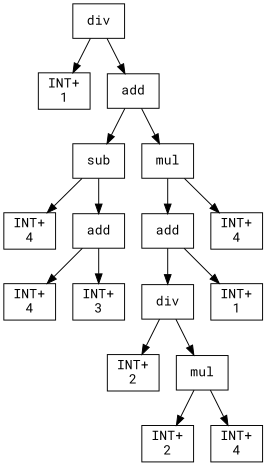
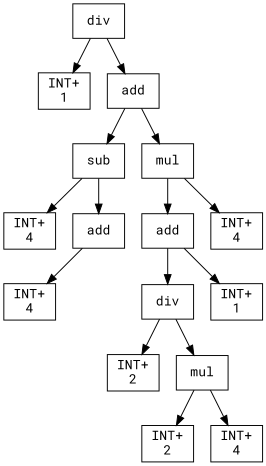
node "INT+ 3": removed
